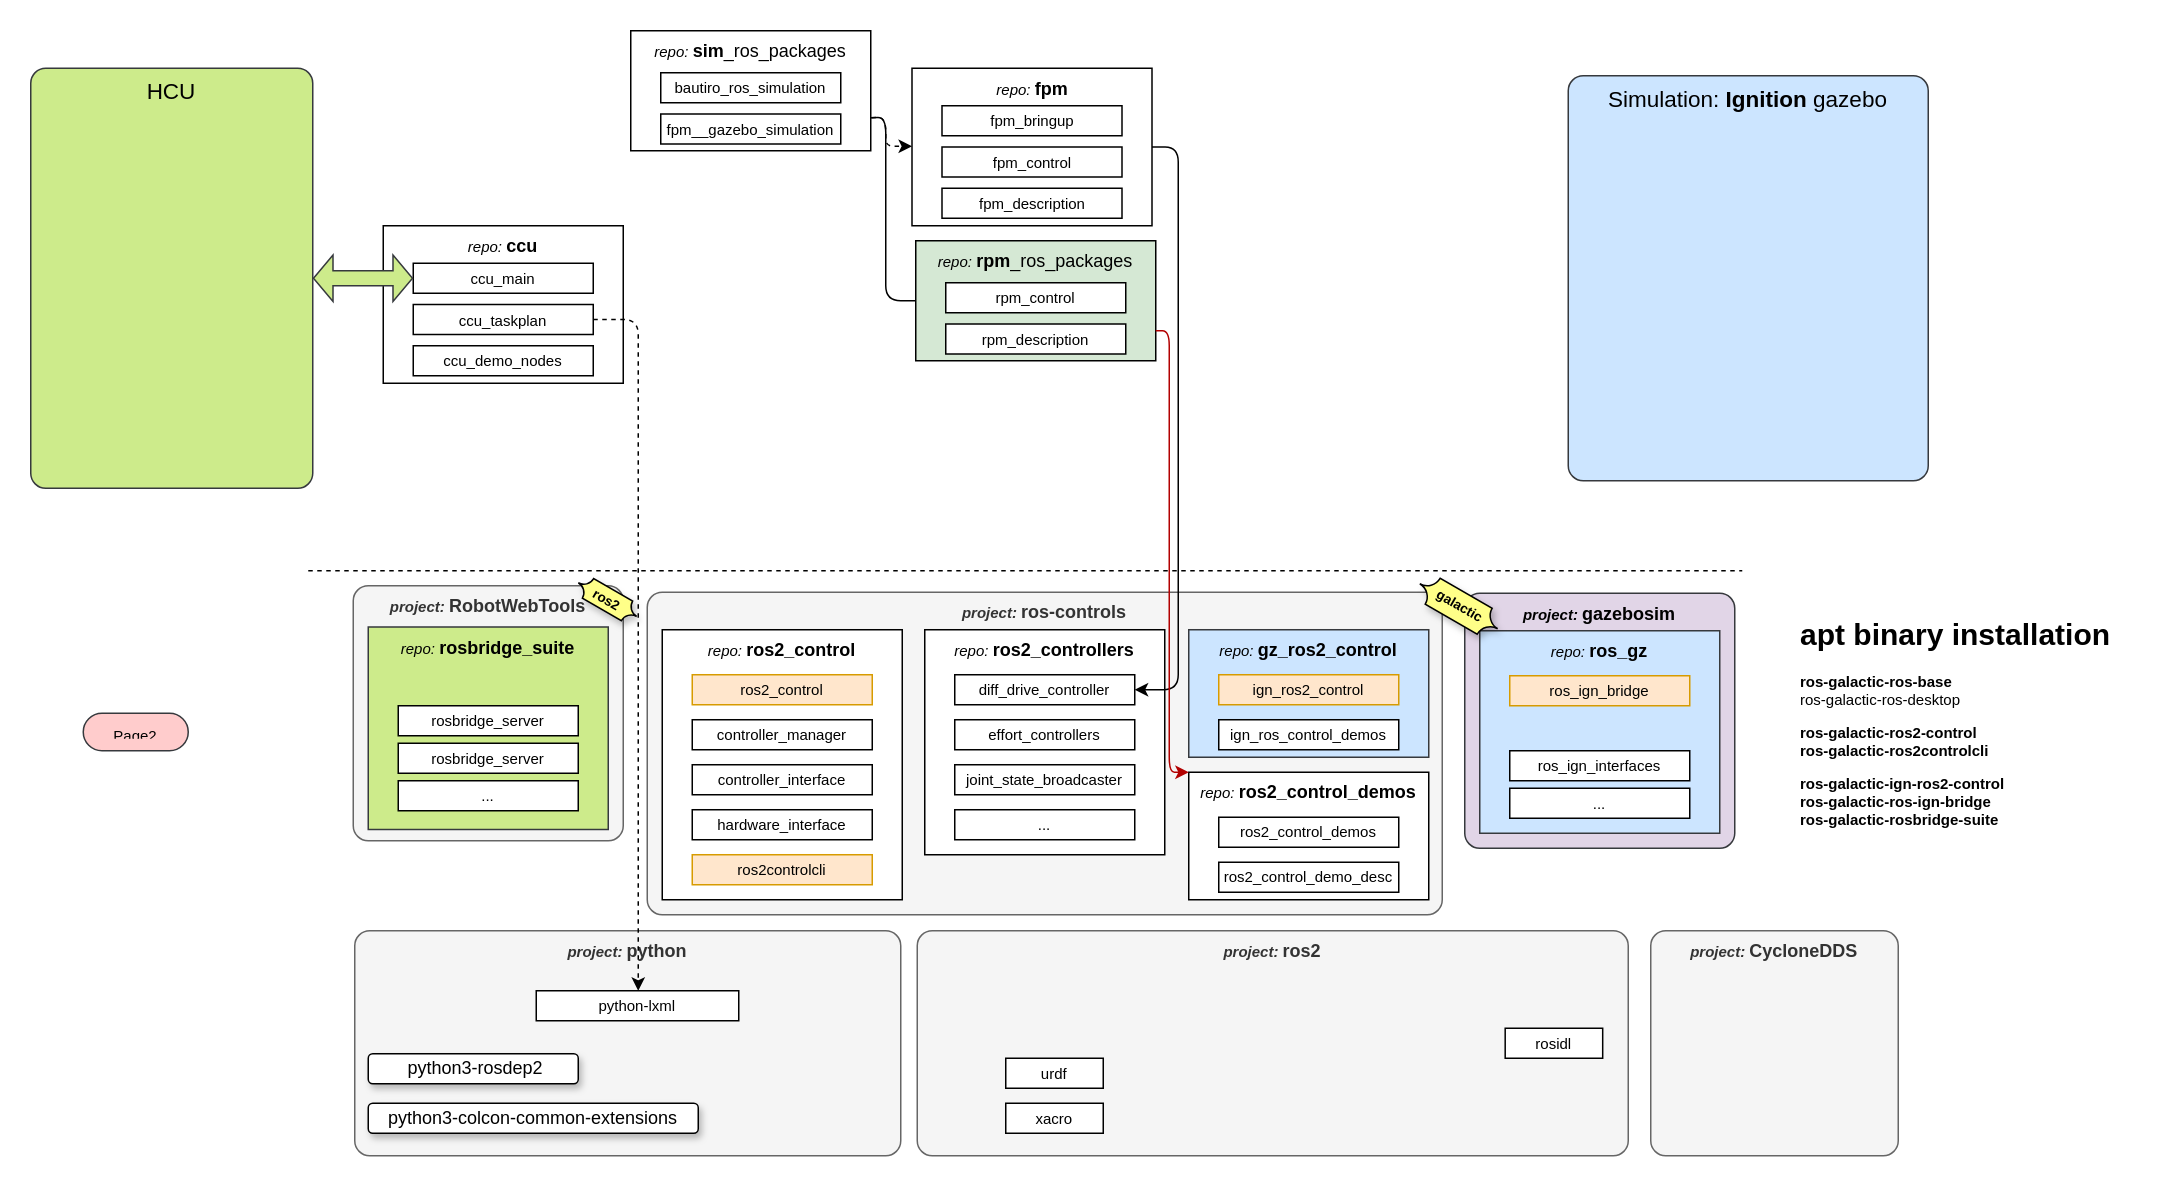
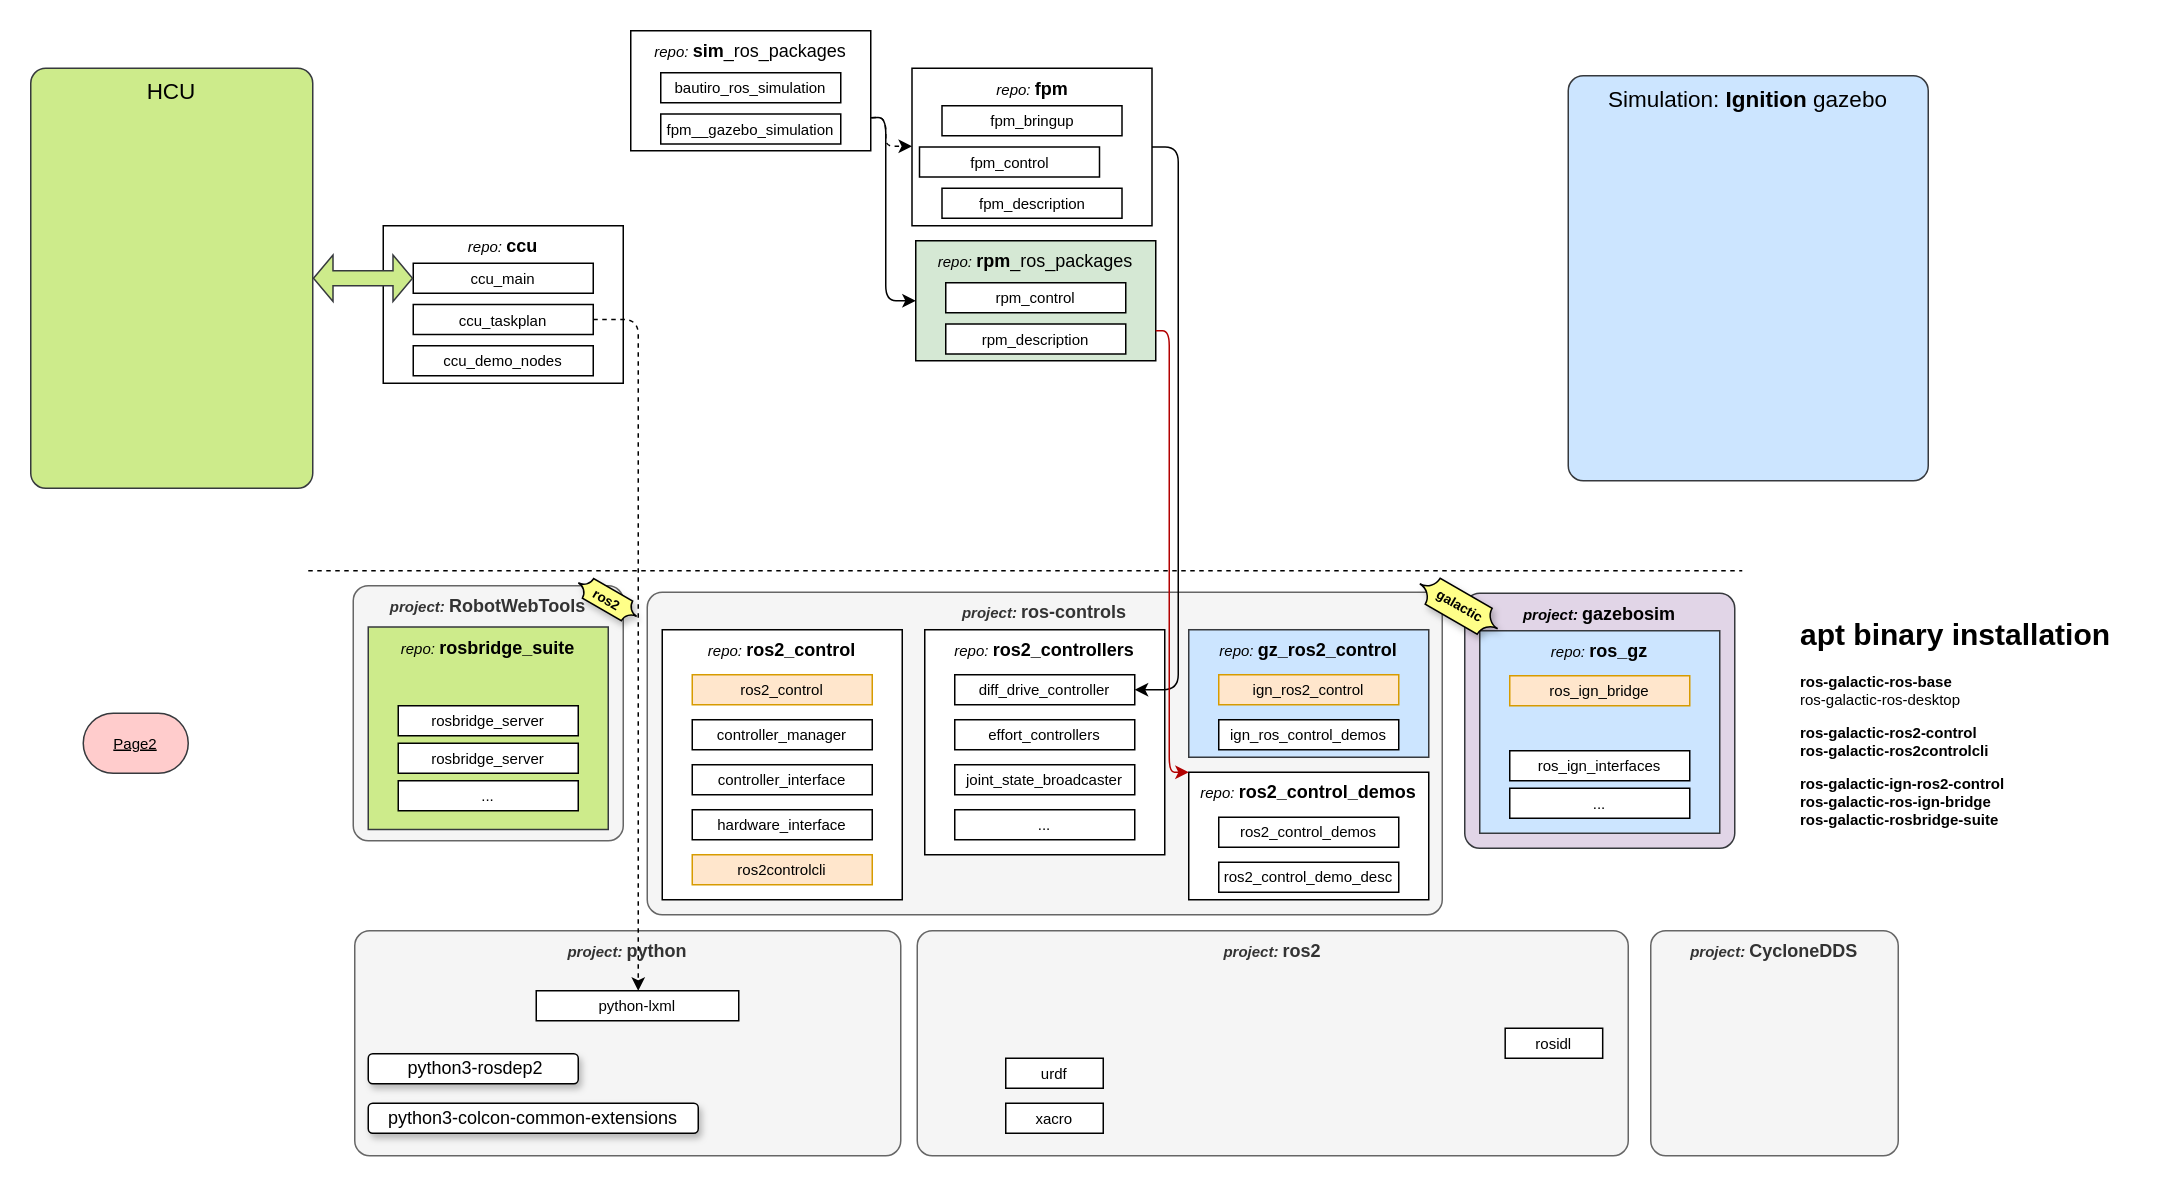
node "fpm_control": moved (1032, 162) -> (1010, 162)
edge "repo: sim_ros_packages" -- "repo: rpm_ros_packages": arrowhead none -> classic
node "Page2": size 105x38 -> 105x60
